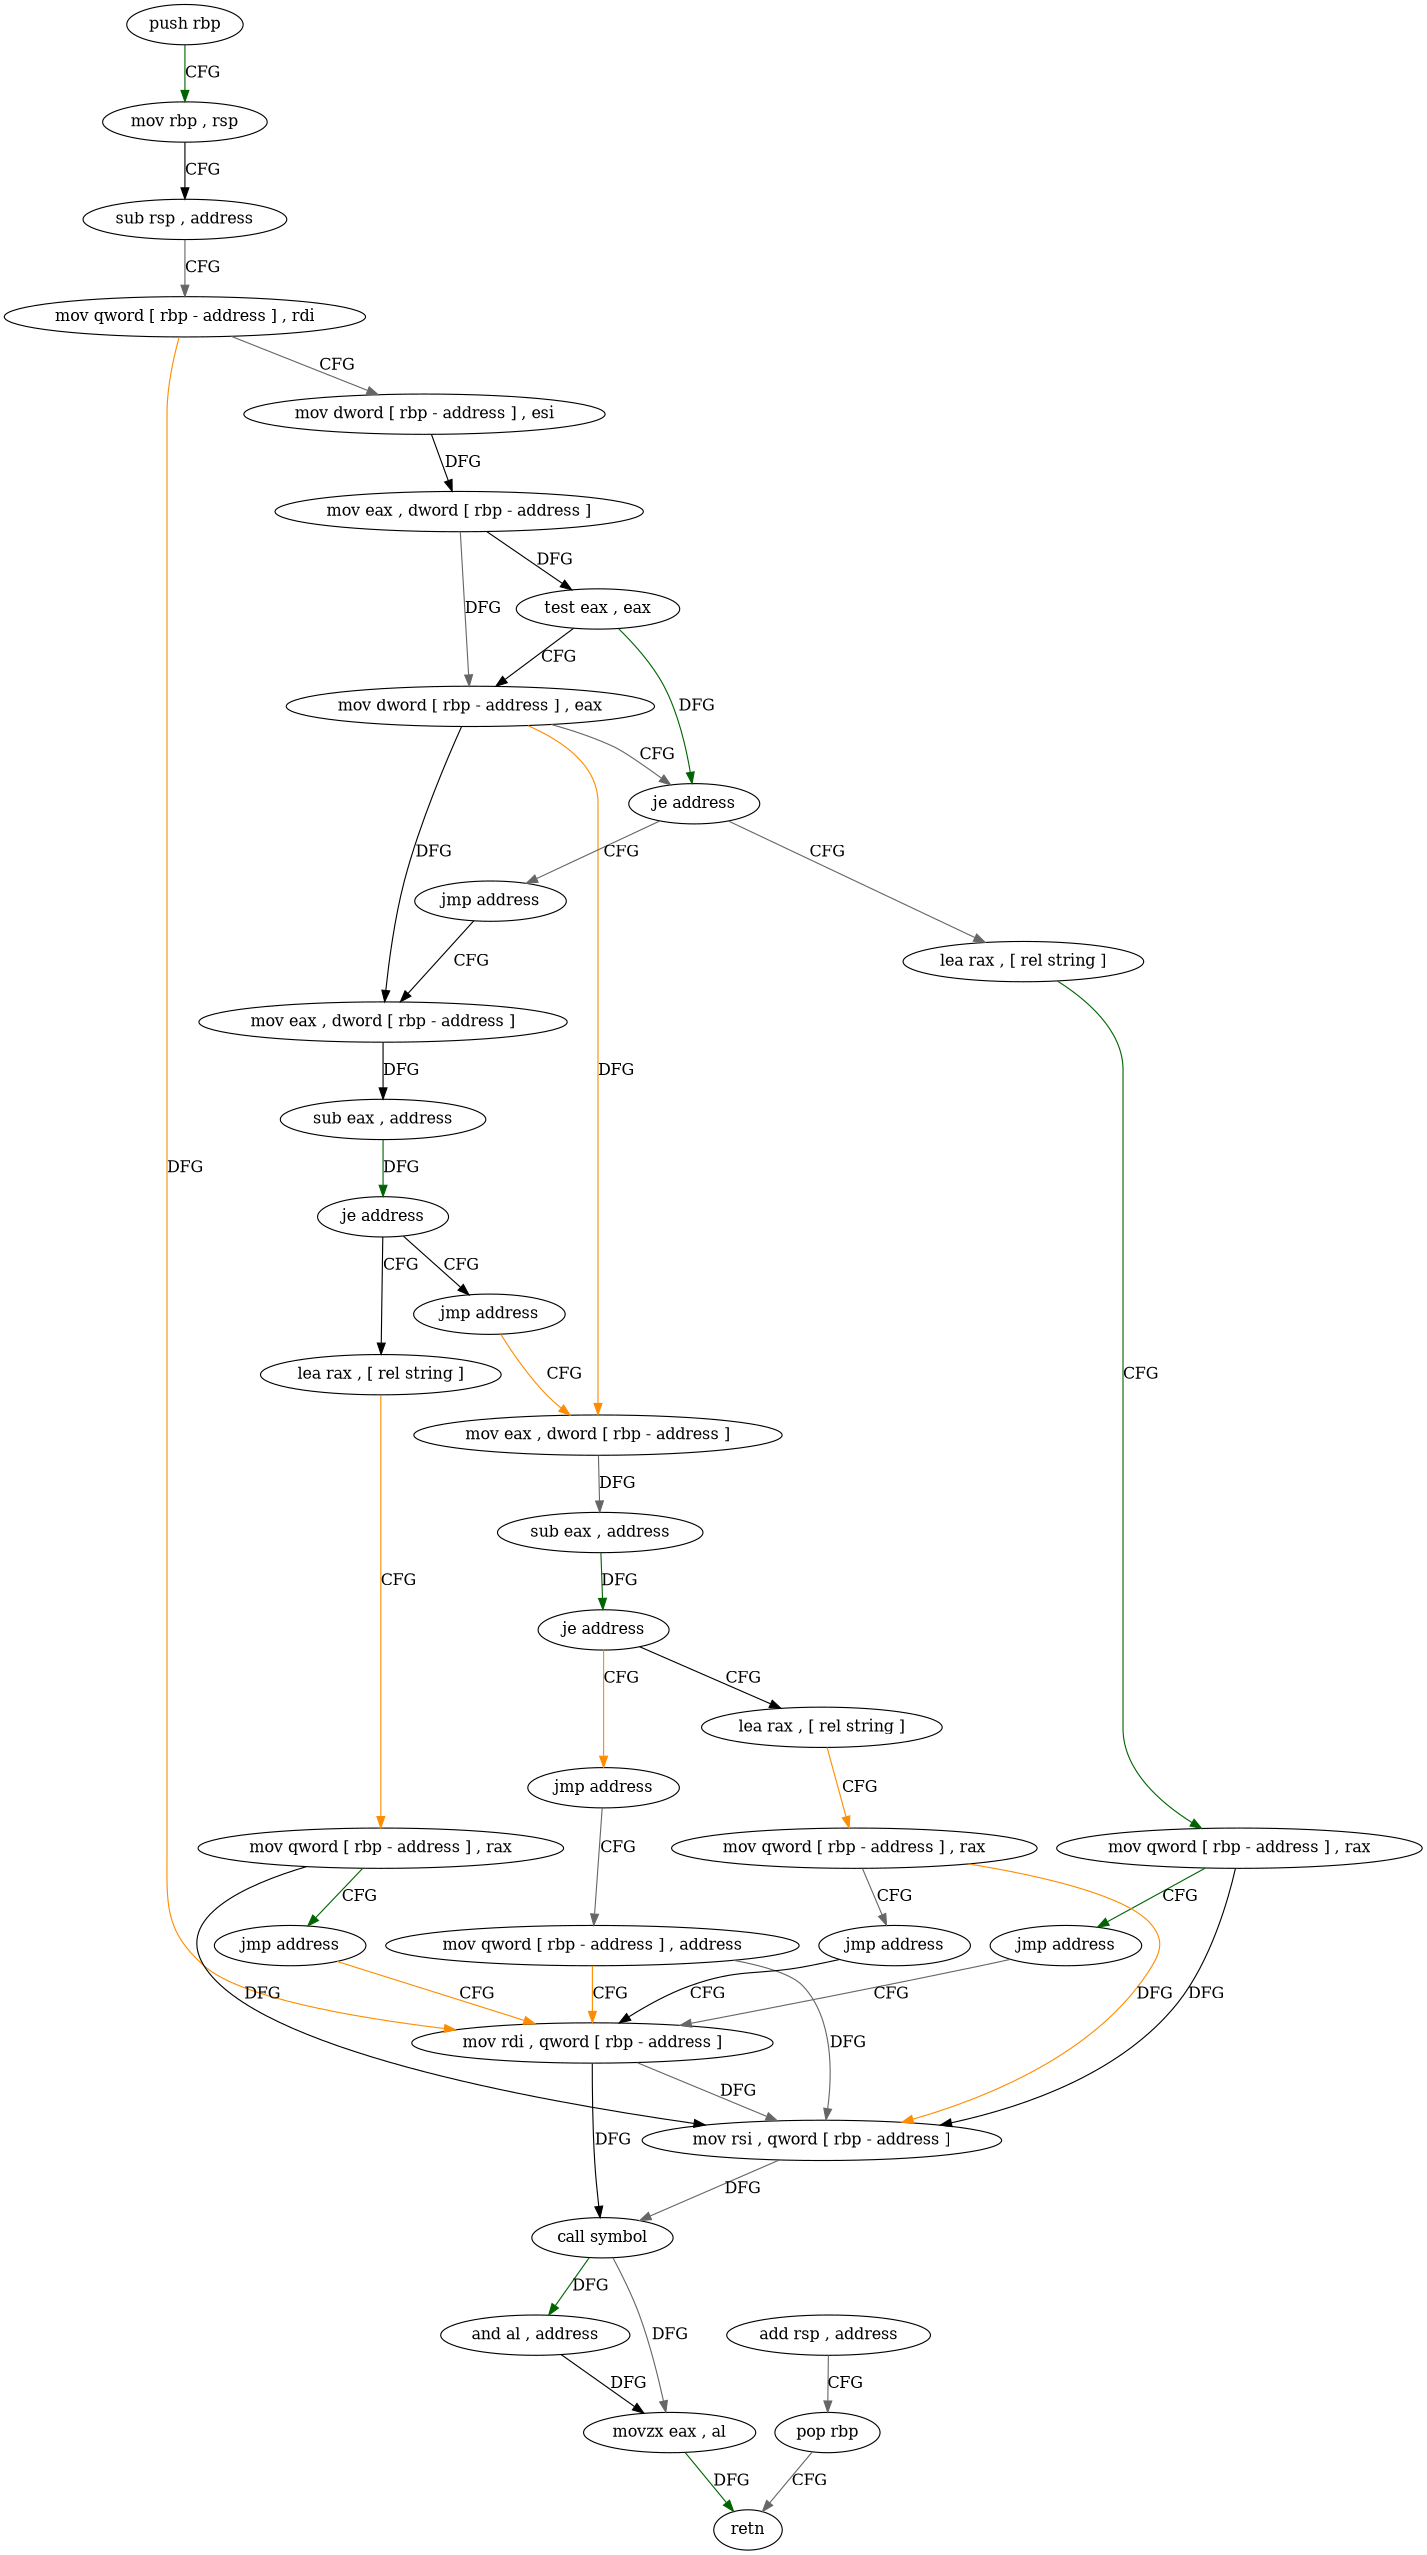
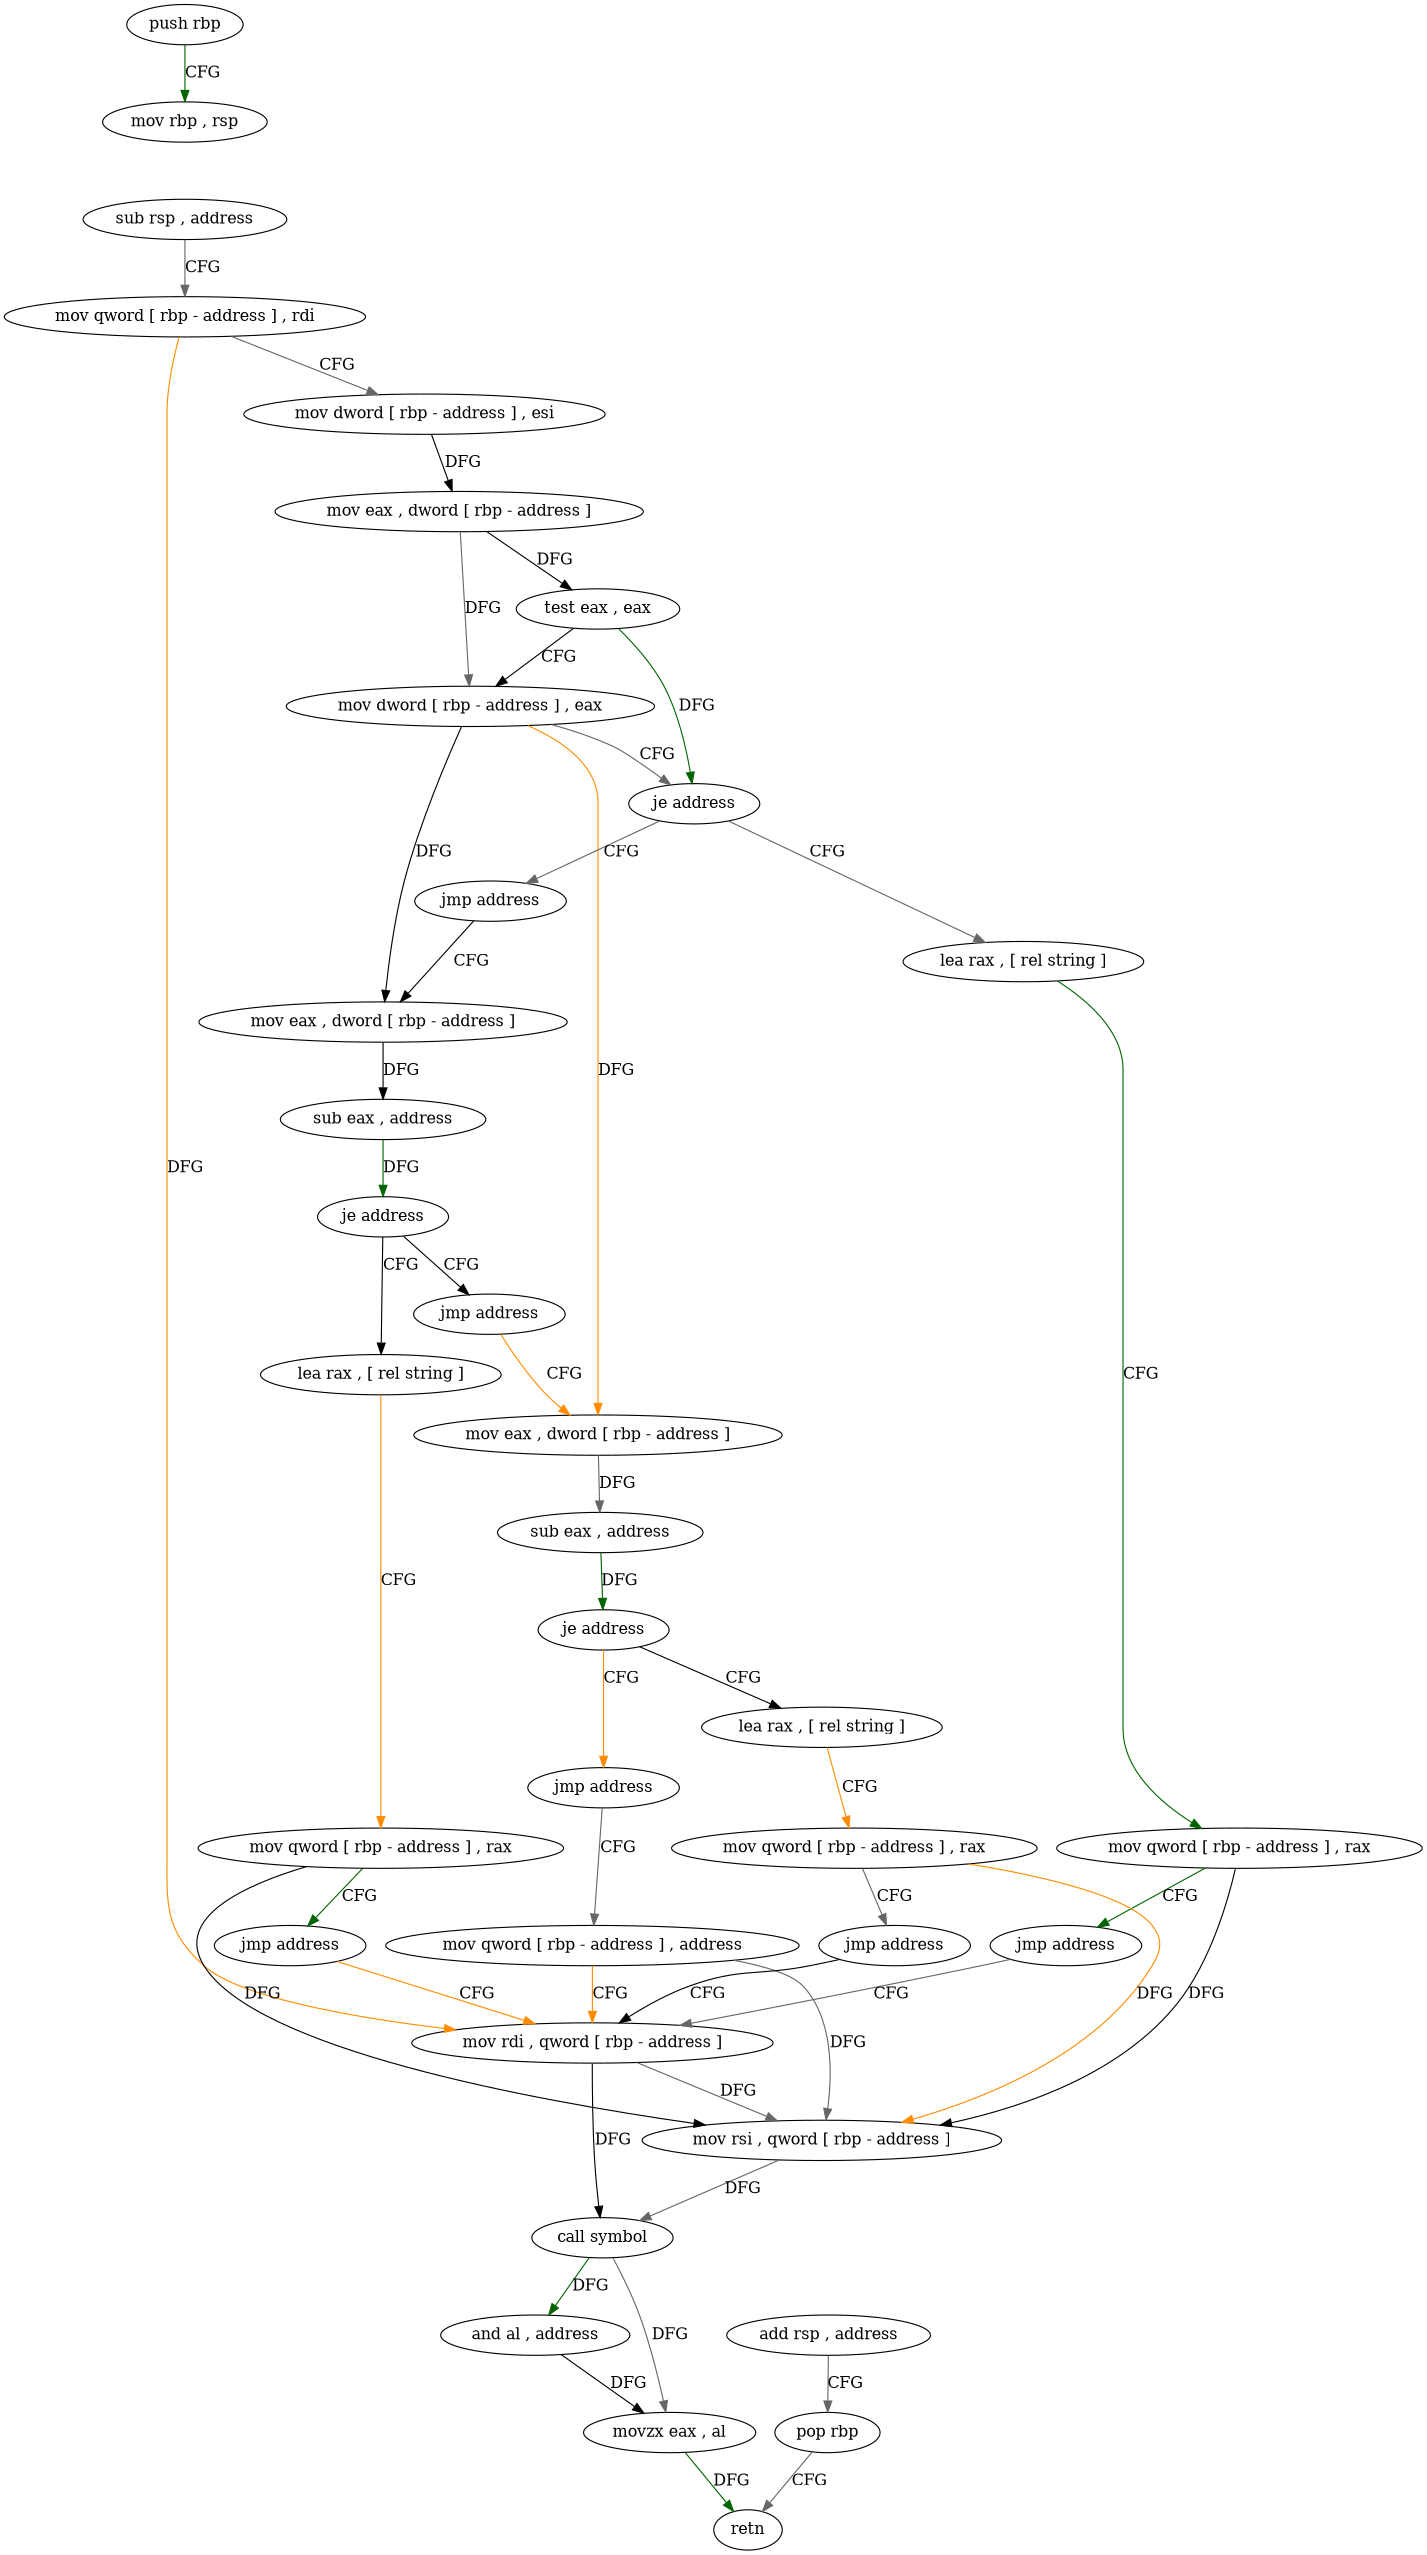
edge "mov rbp , rsp" -> "sub rsp , address": removed, label "CFG"
